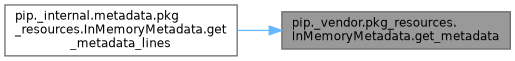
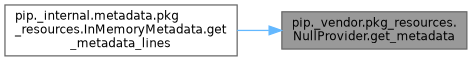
node "pip._vendor.pkg_resources. InMemoryMetadata.get_metadata": label "pip._vendor.pkg_resources. InMemoryMetadata.get_metadata" -> "pip._vendor.pkg_resources. NullProvider.get_metadata"
